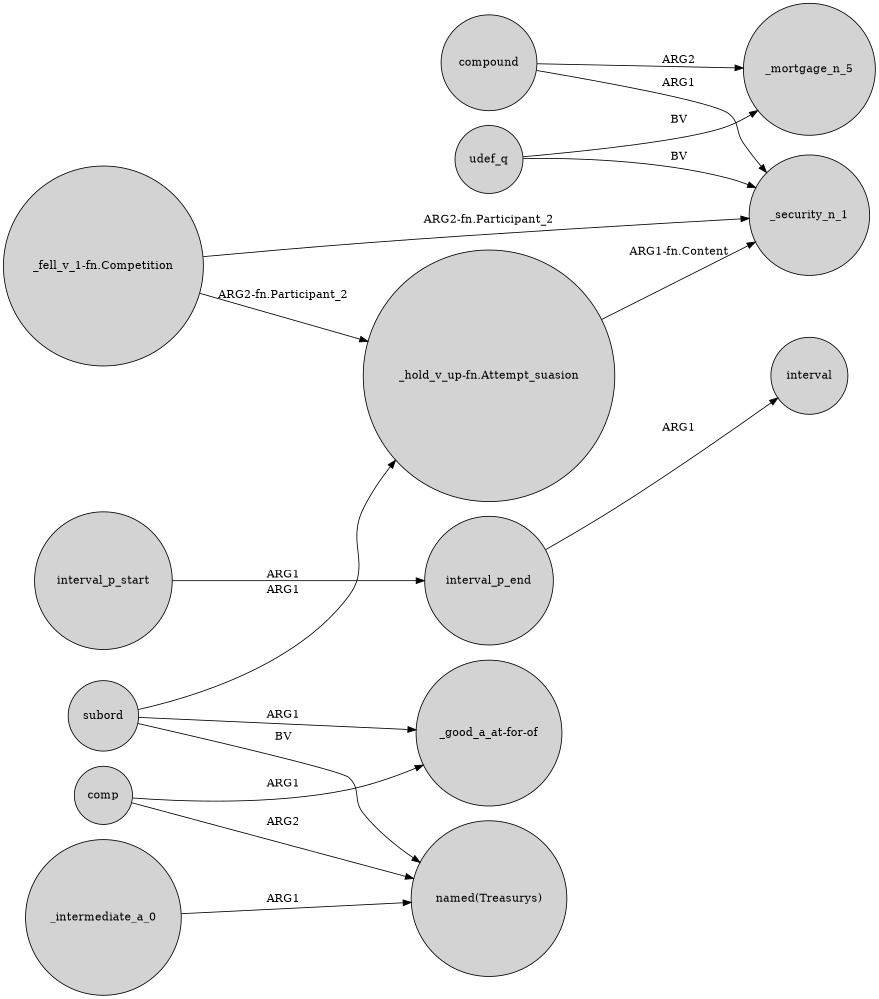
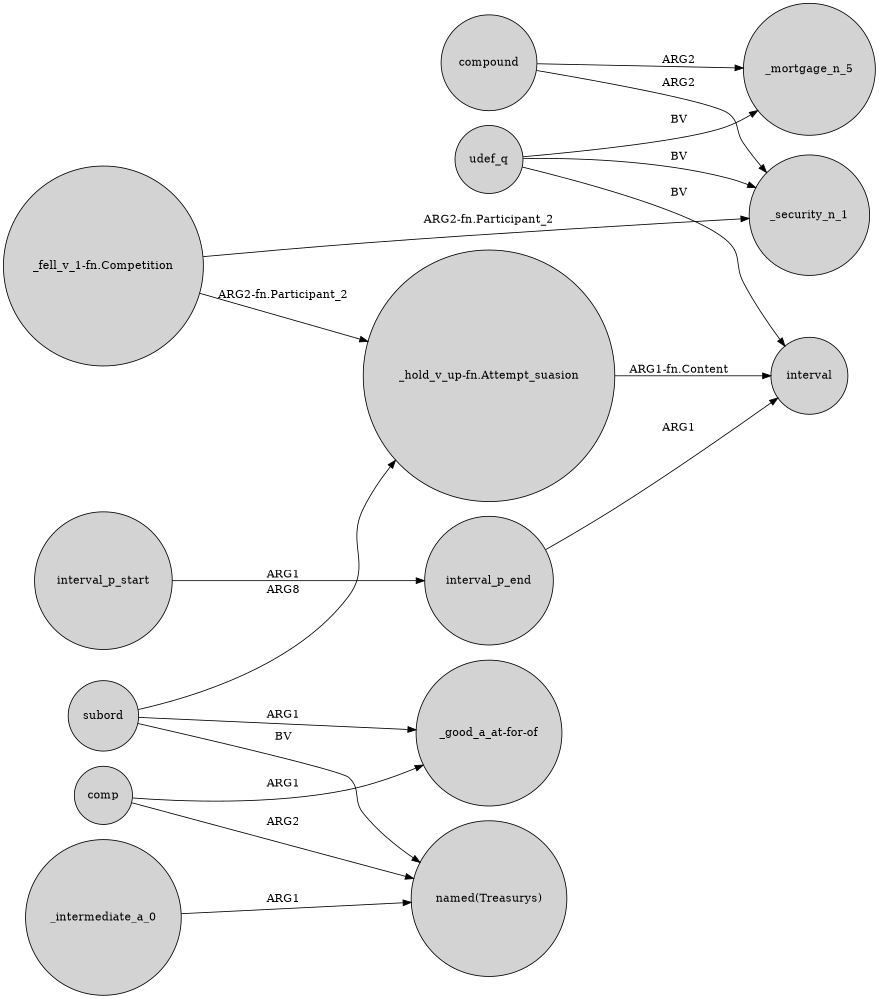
edge "compound" -> "_security_n_1": label "ARG1" -> "ARG2"
edge "udef_q" -> "interval": added, label "BV"
edge "_hold_v_up-fn.Attempt_suasion" -> "_security_n_1": now "_hold_v_up-fn.Attempt_suasion" -> "interval"
edge "subord" -> "_hold_v_up-fn.Attempt_suasion": label "ARG1" -> "ARG8"
